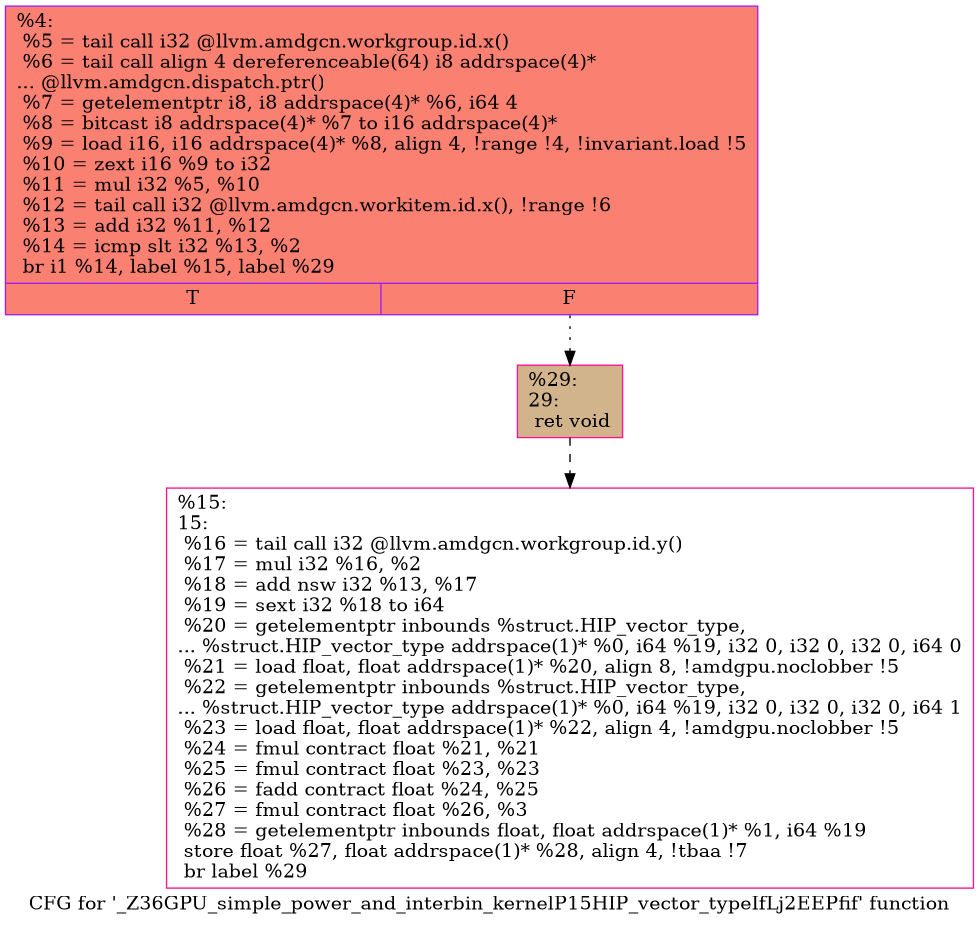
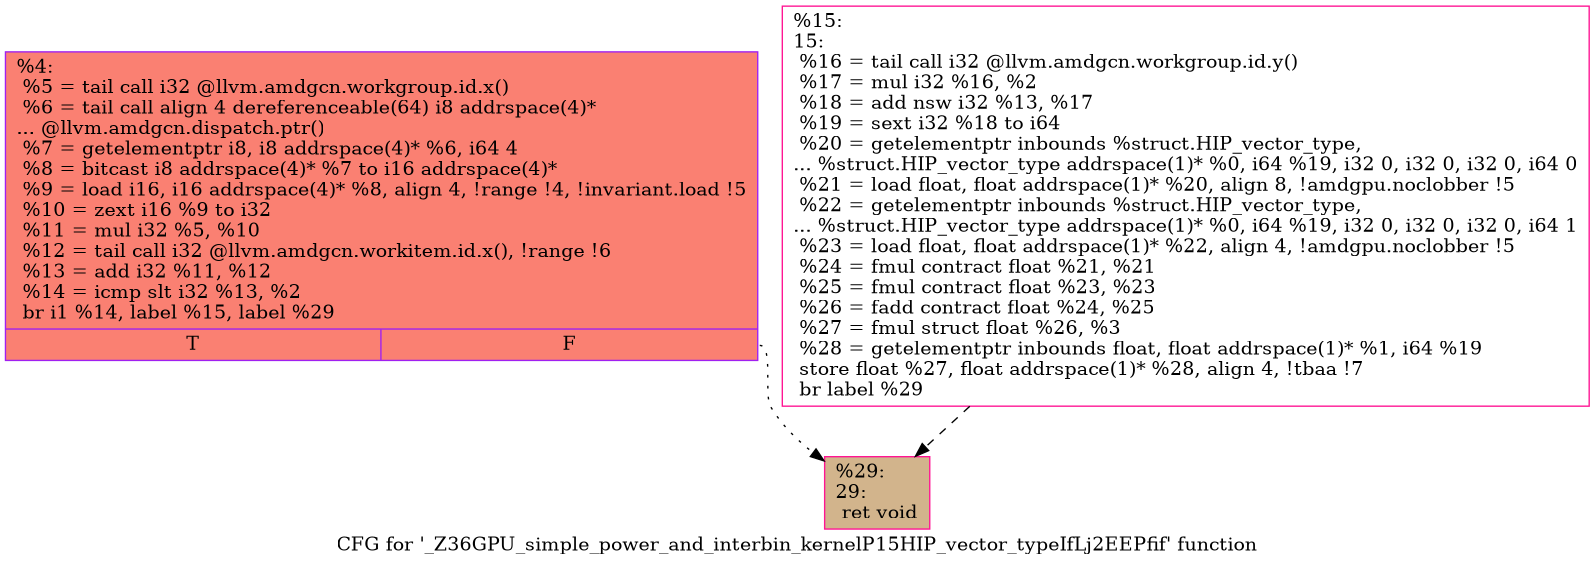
edge "%29:" -> "%15:": reversed
node "%15:": text "%27 = fmul contract float %26, %3" -> "%27 = fmul struct float %26, %3"
